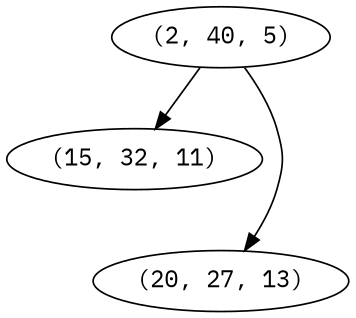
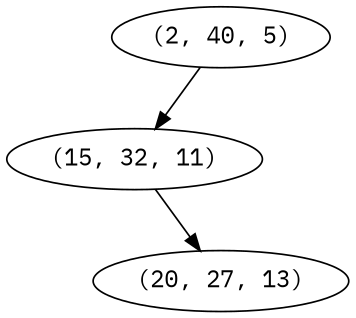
edge "(2, 40, 5)" -> "(20, 27, 13)": now "(15, 32, 11)" -> "(20, 27, 13)"
